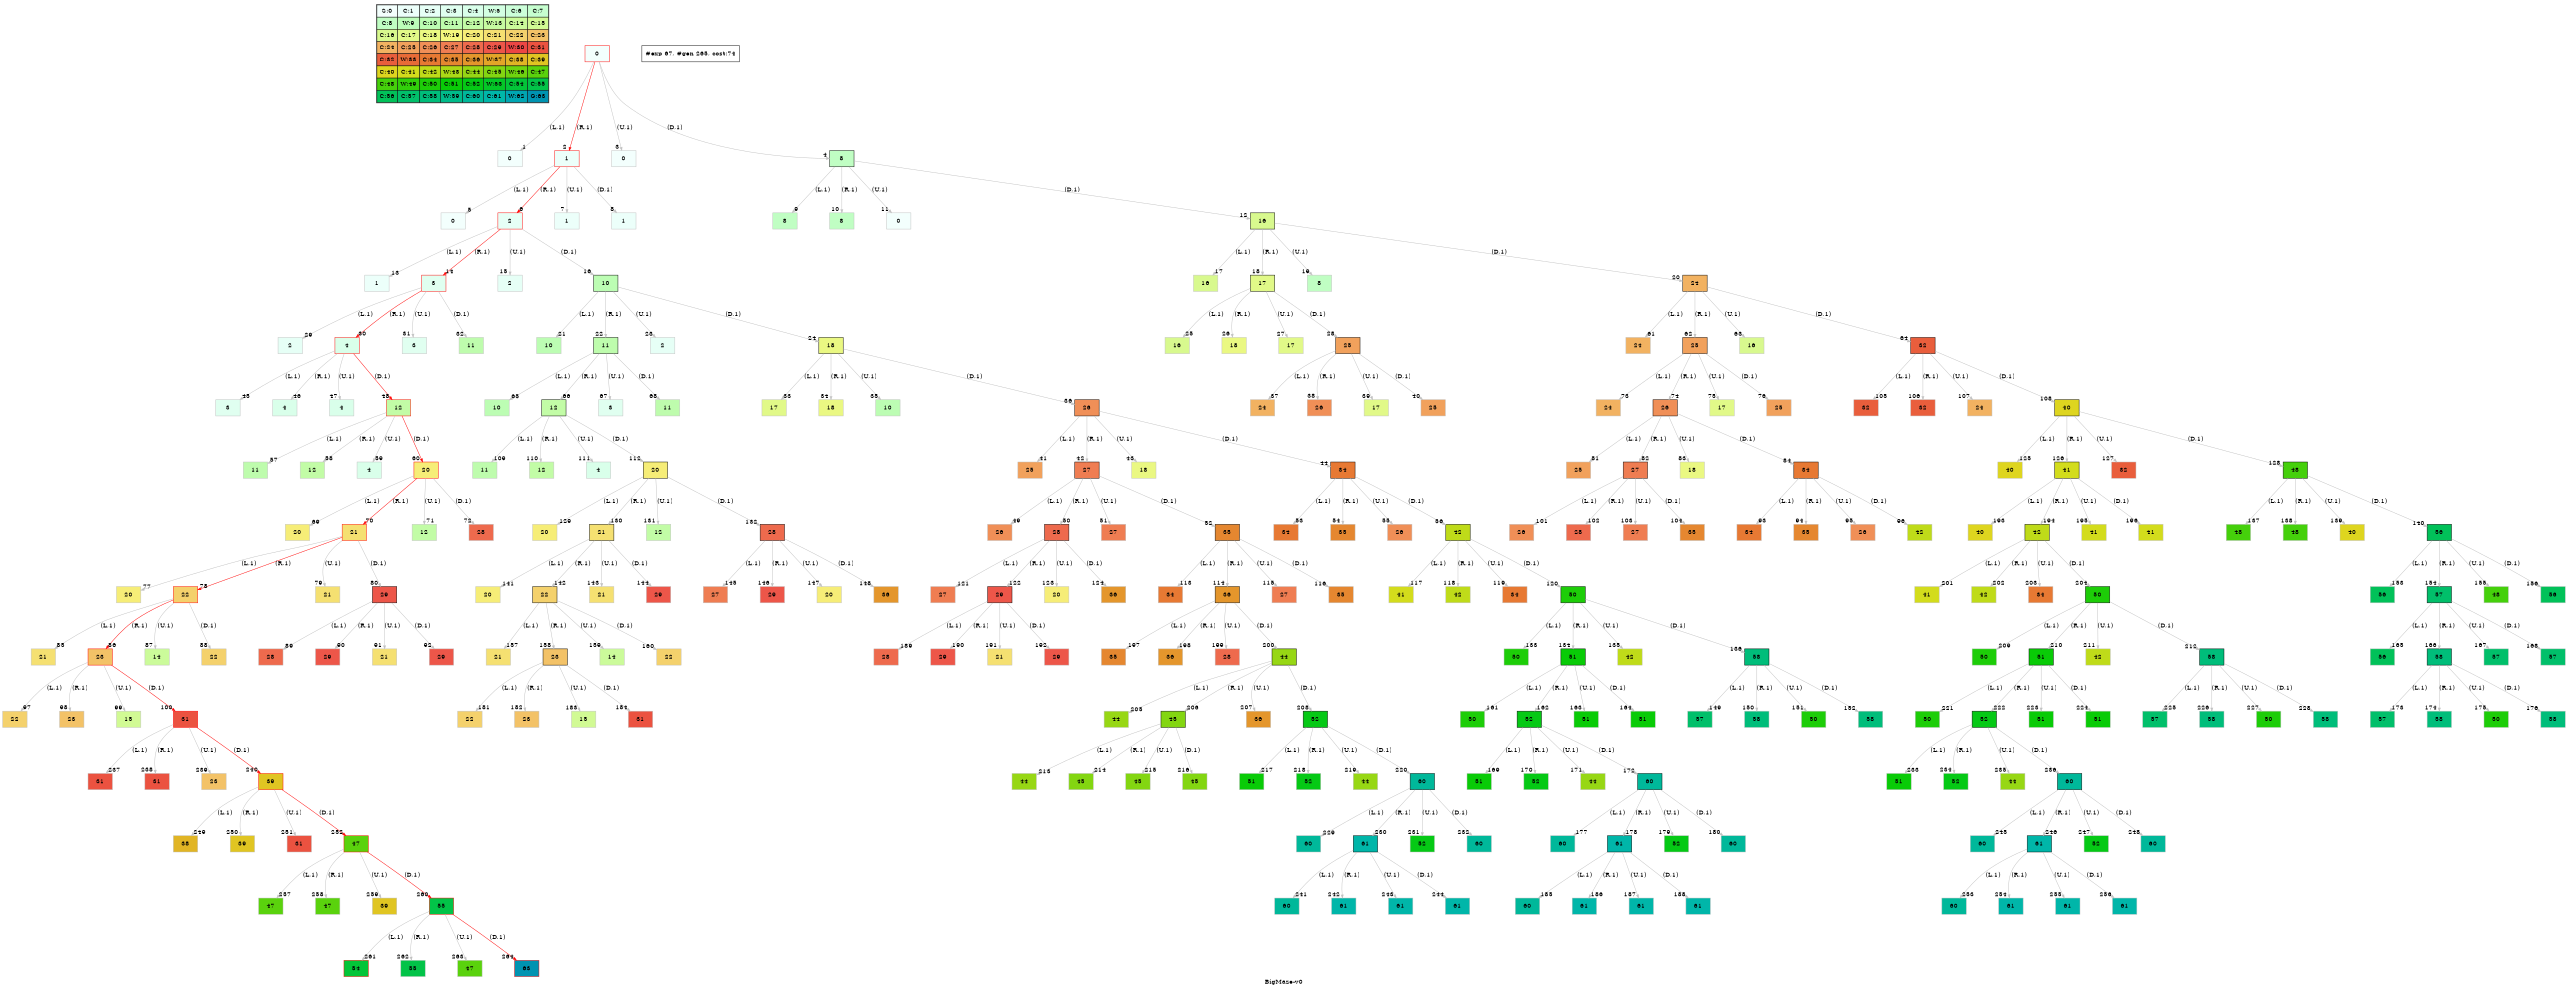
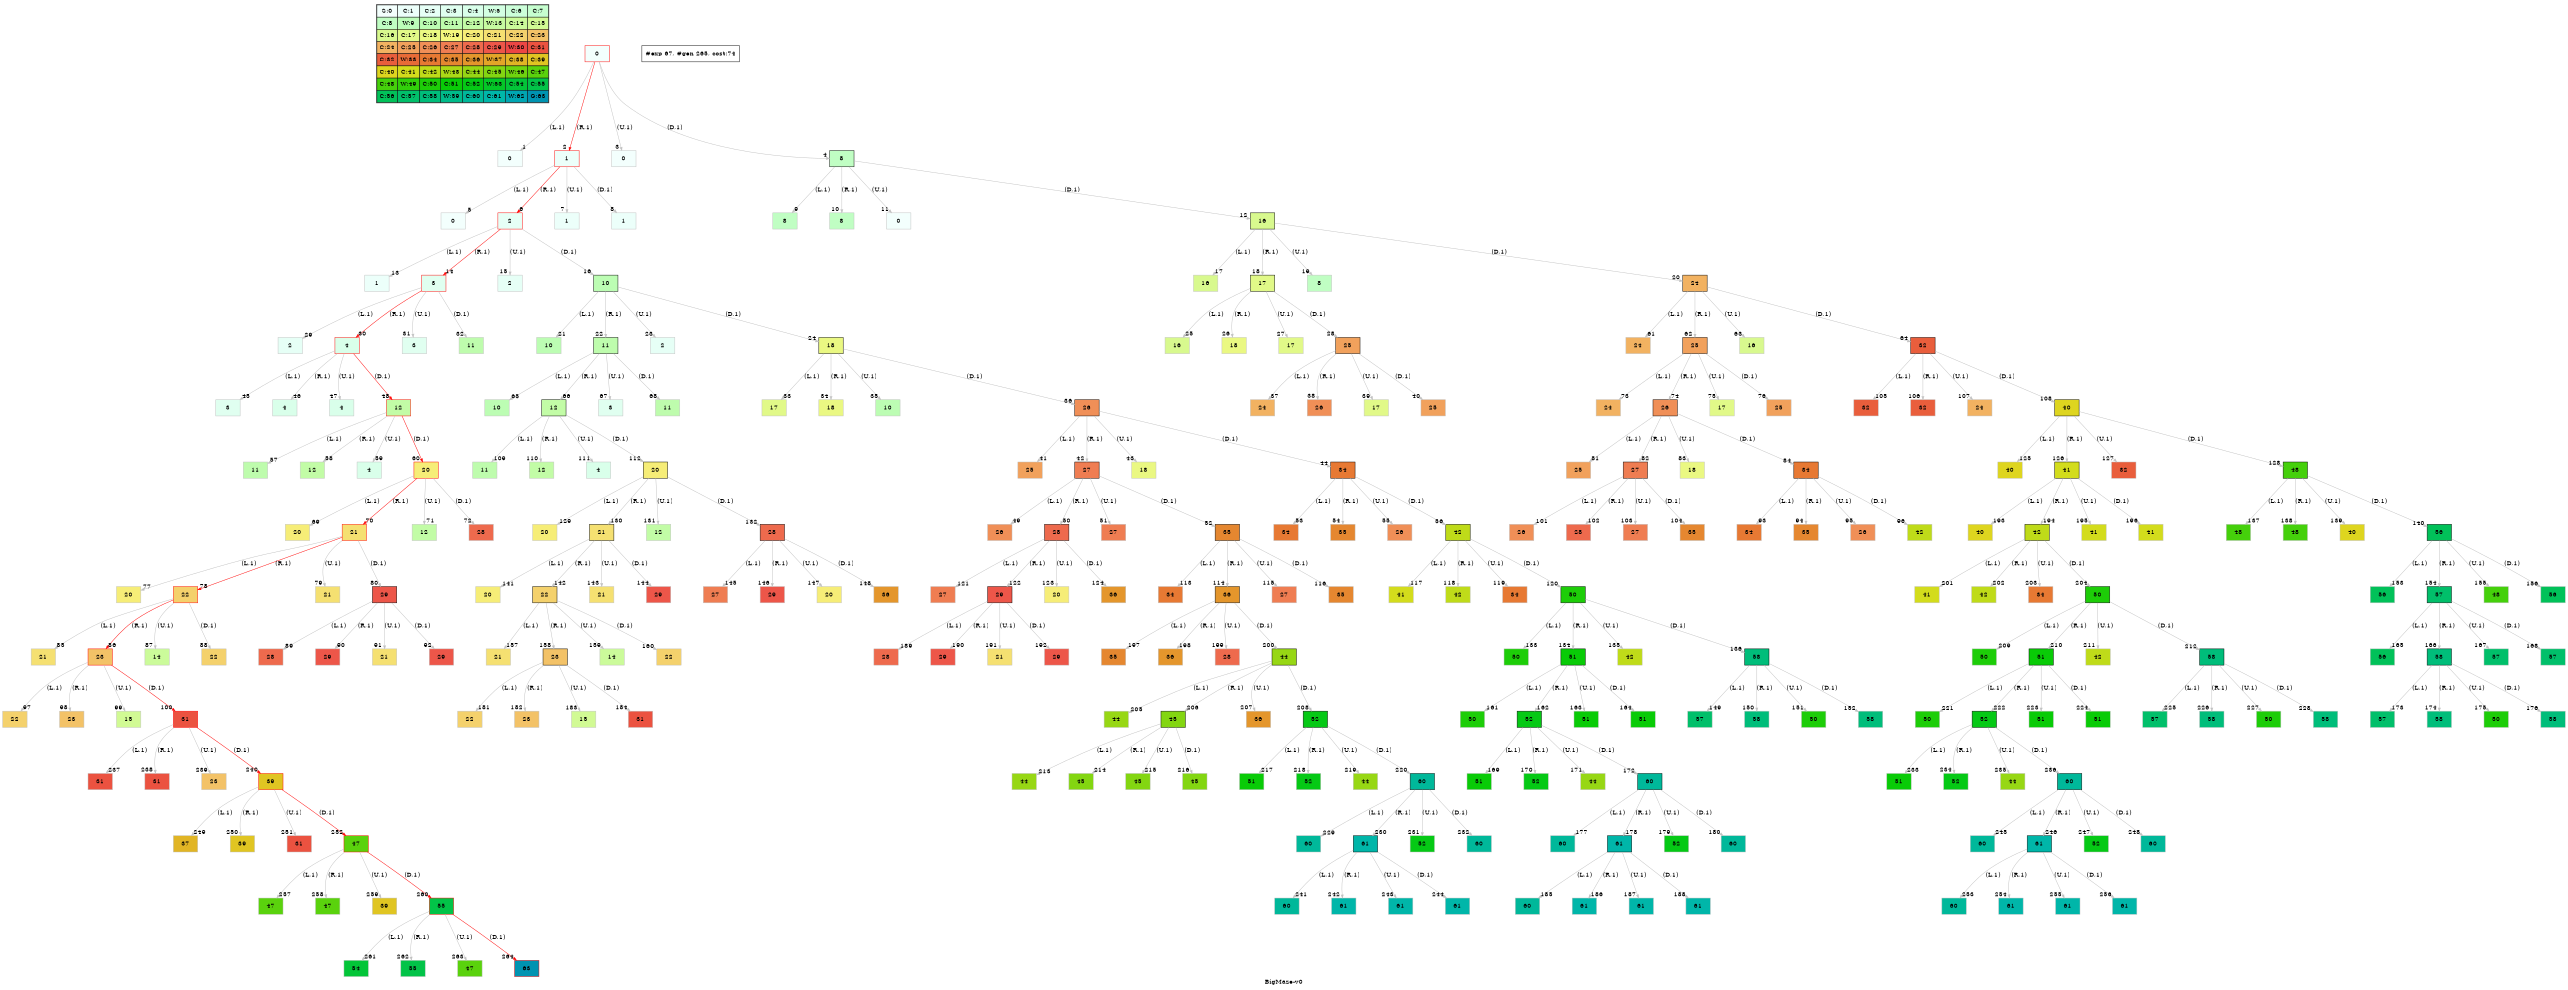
node "38": label "38" -> "37"
node "54": color red -> grey
